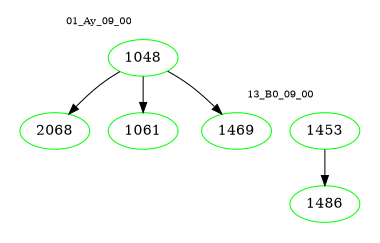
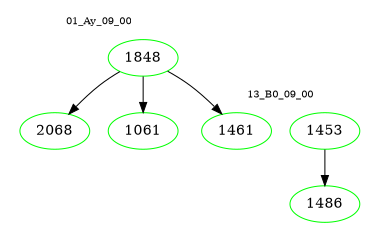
node "1048": label "1048" -> "1848"
node "1469": label "1469" -> "1461"
